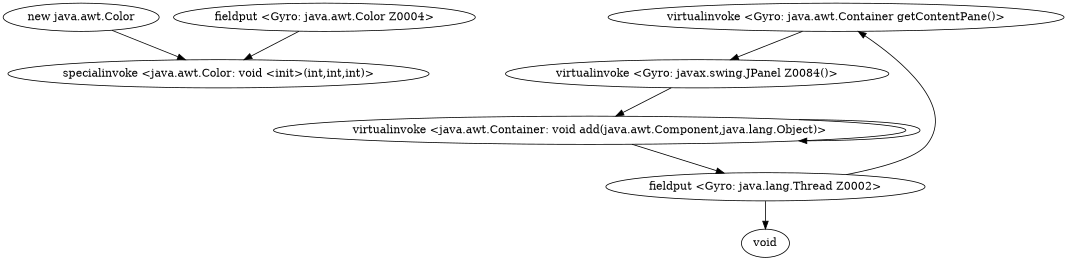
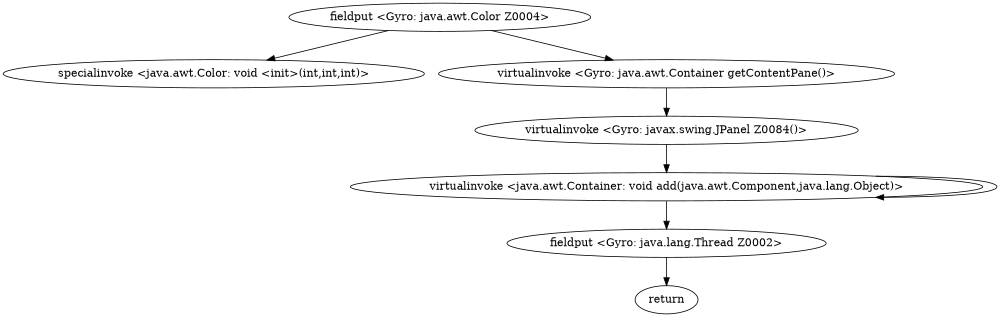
node "new java.awt.Color": removed
edge "fieldput <Gyro: java.lang.Thread Z0002>" -> "virtualinvoke <Gyro: java.awt.Container getContentPane()>": now "fieldput <Gyro: java.awt.Color Z0004>" -> "virtualinvoke <Gyro: java.awt.Container getContentPane()>"
node "void": label "void" -> "return"
